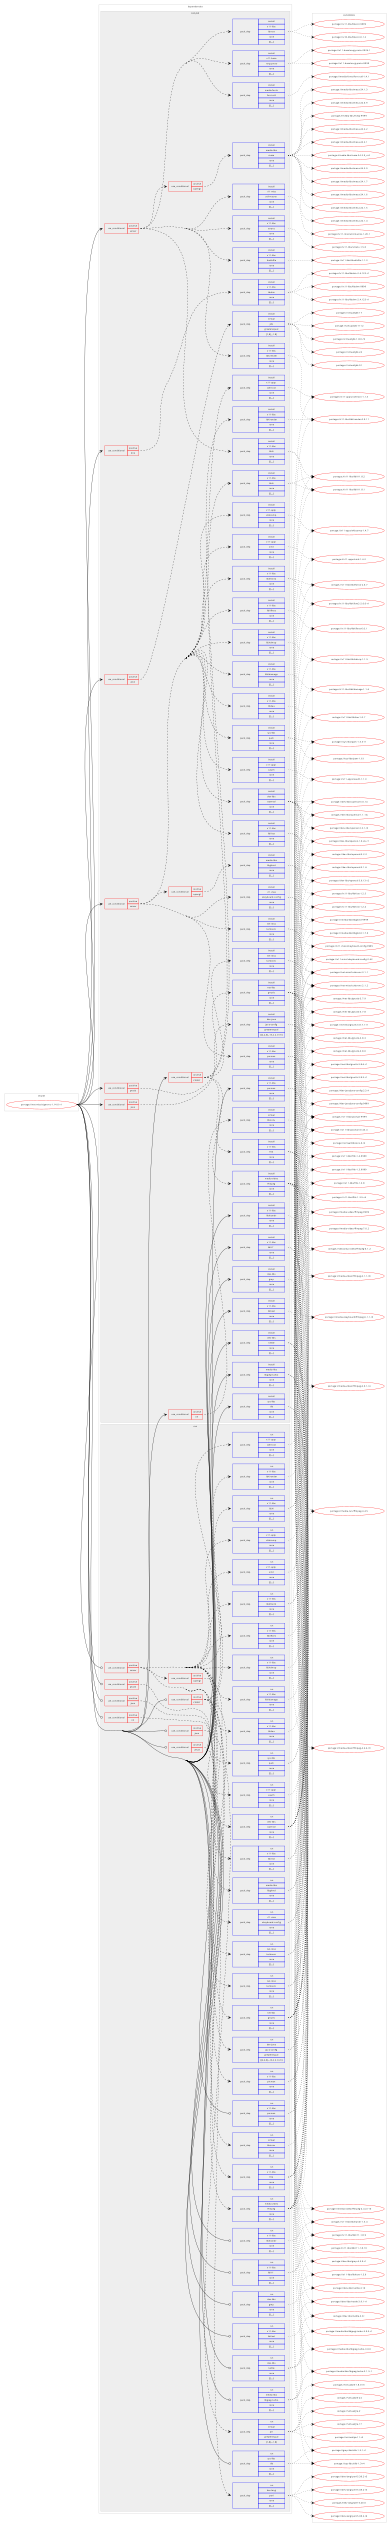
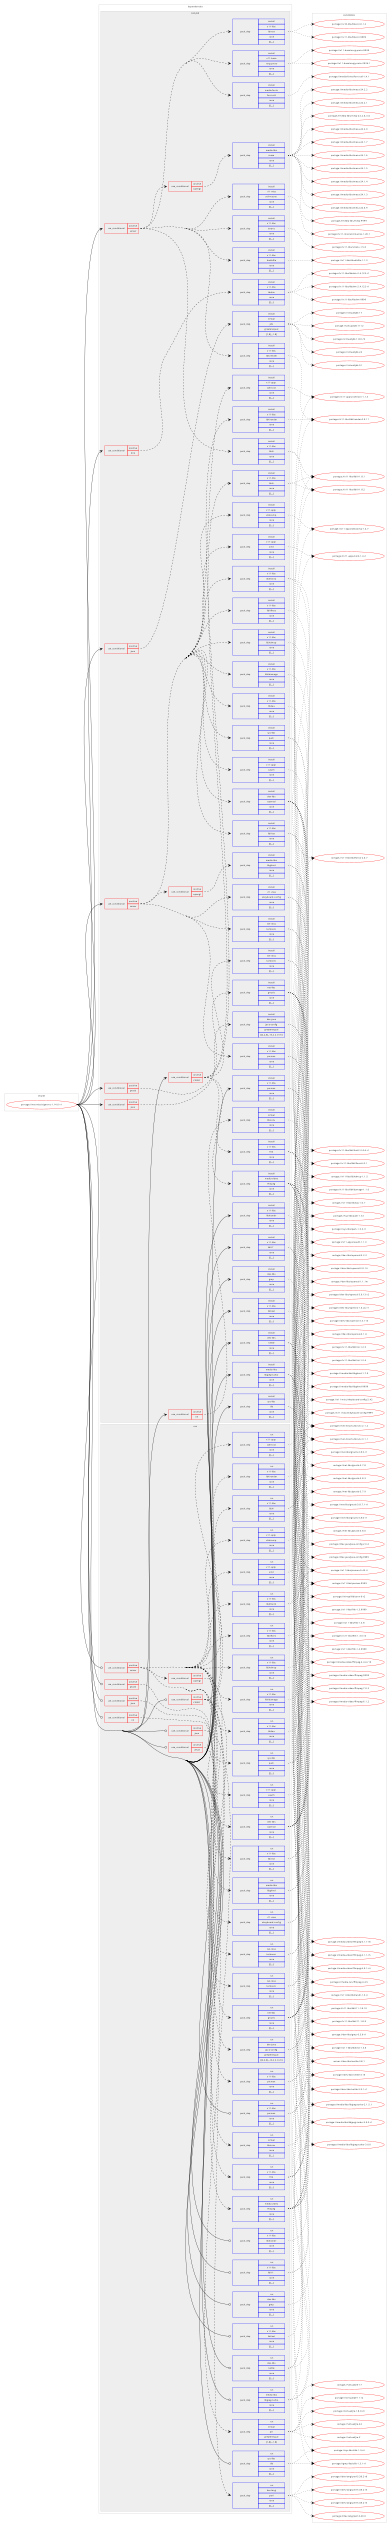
node "portage://xkbcomp-video/ffmpeg-6.1.2": label "portage://xkbcomp-video/ffmpeg-6.1.2" -> "portage://media-video/ffmpeg-6.1.2"
node "portage://media-xkeyboard/ffmpeg-6.1.1-r5": label "portage://media-xkeyboard/ffmpeg-6.1.1-r5" -> "portage://media-video/ffmpeg-6.1.1-r5"
node "portage://media-video/ffmpeg-4.4.4-r9": removed
node "portage://dev-libs/nettle-3.8.1": label "portage://dev-libs/nettle-3.8.1" -> "server://dev-libs/nettle-3.8.1"
